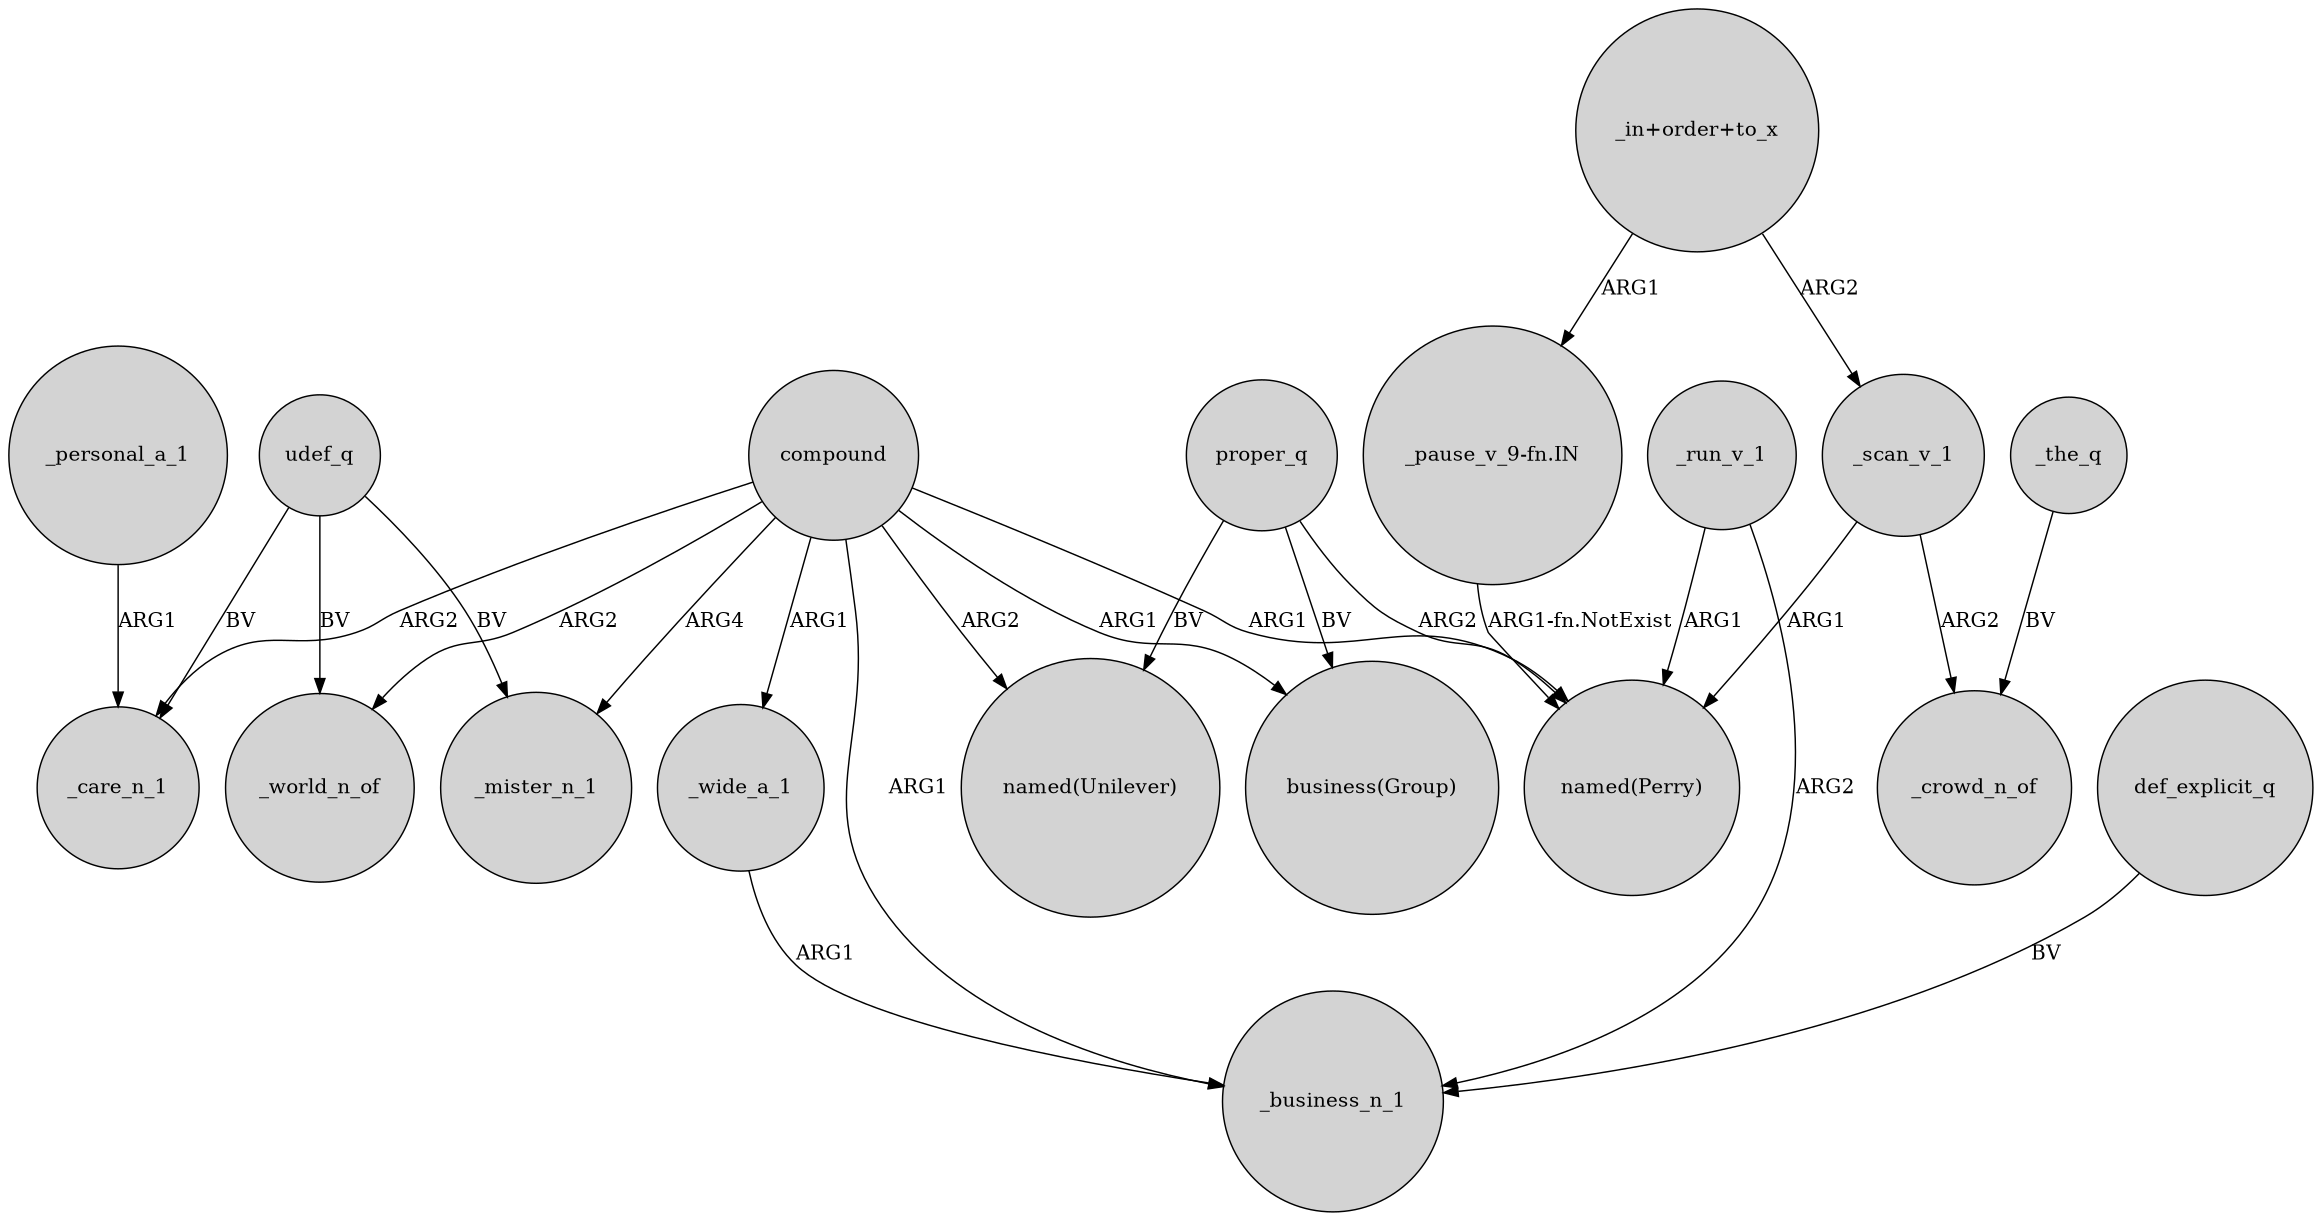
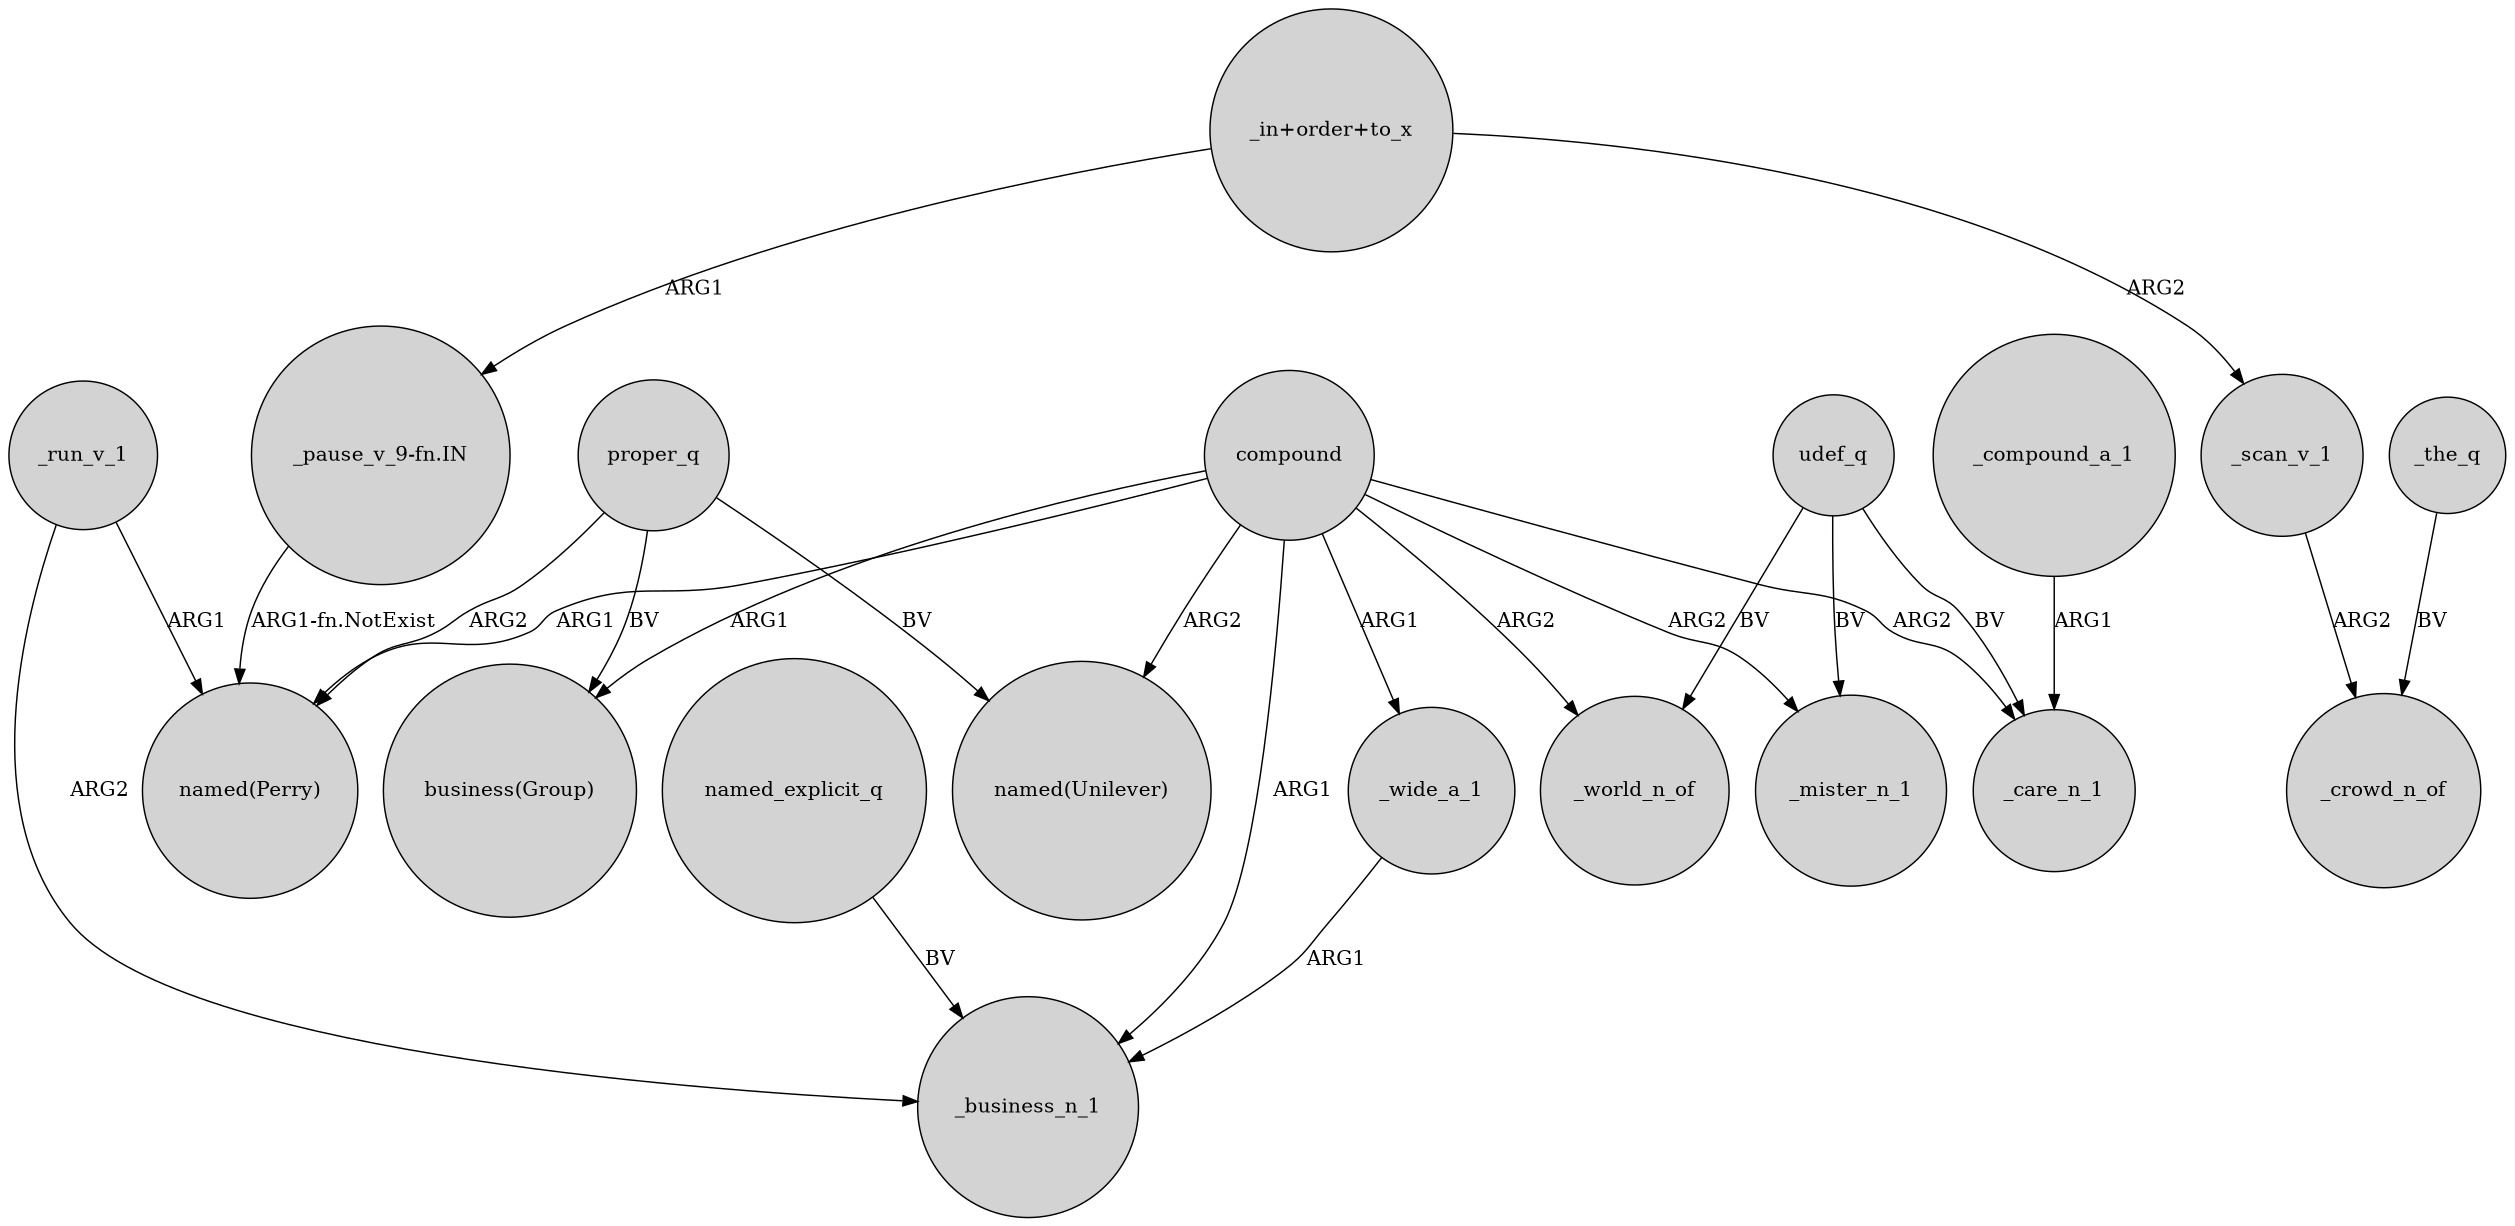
node "_personal_a_1": label "_personal_a_1" -> "_compound_a_1"
edge "_scan_v_1" -> "named(Perry)": removed, label "ARG1"
edge "compound" -> "_mister_n_1": label "ARG4" -> "ARG2"
node "def_explicit_q": label "def_explicit_q" -> "named_explicit_q"
